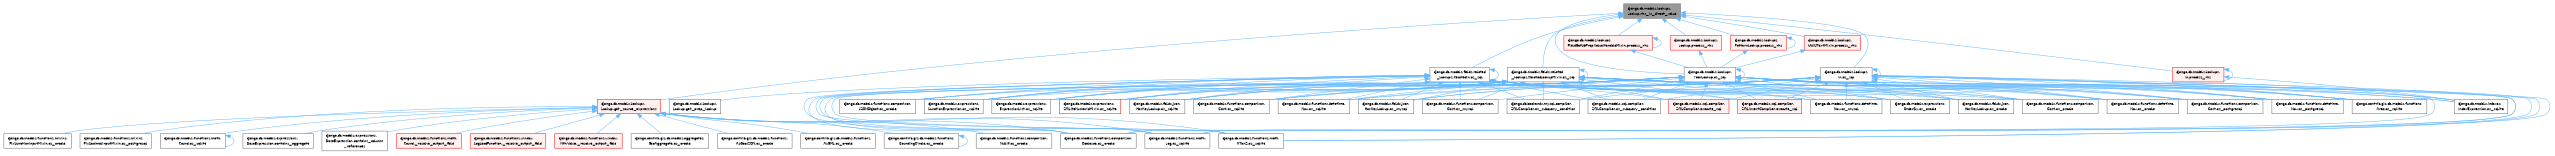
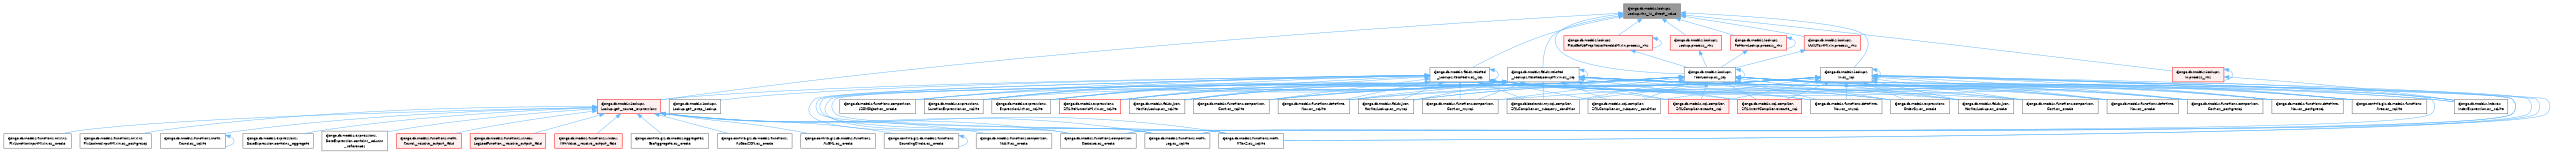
edge "django.db.models.functions.comparison. Cast.as_mysql" -> "django.db.models.lookups. In.as_sql": added
edge "django.db.models.functions.comparison. Coalesce.as_oracle" -> "django.db.models.fields.related _lookups.RelatedIn.as_sql": now "django.db.models.lookups. Lookup.get_source_expressions" -> "django.db.models.fields.related _lookups.RelatedIn.as_sql"
